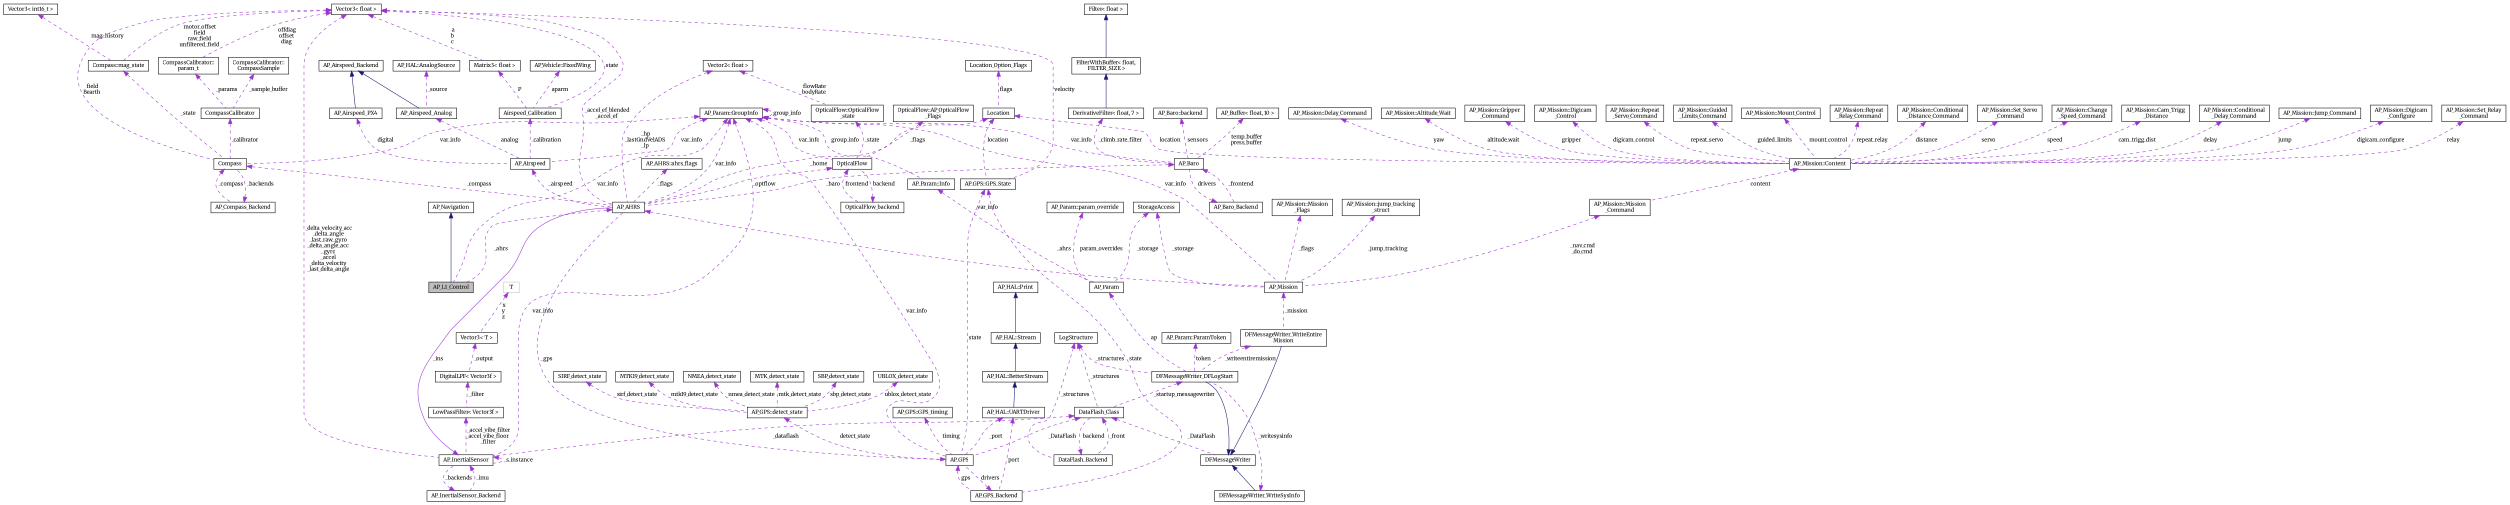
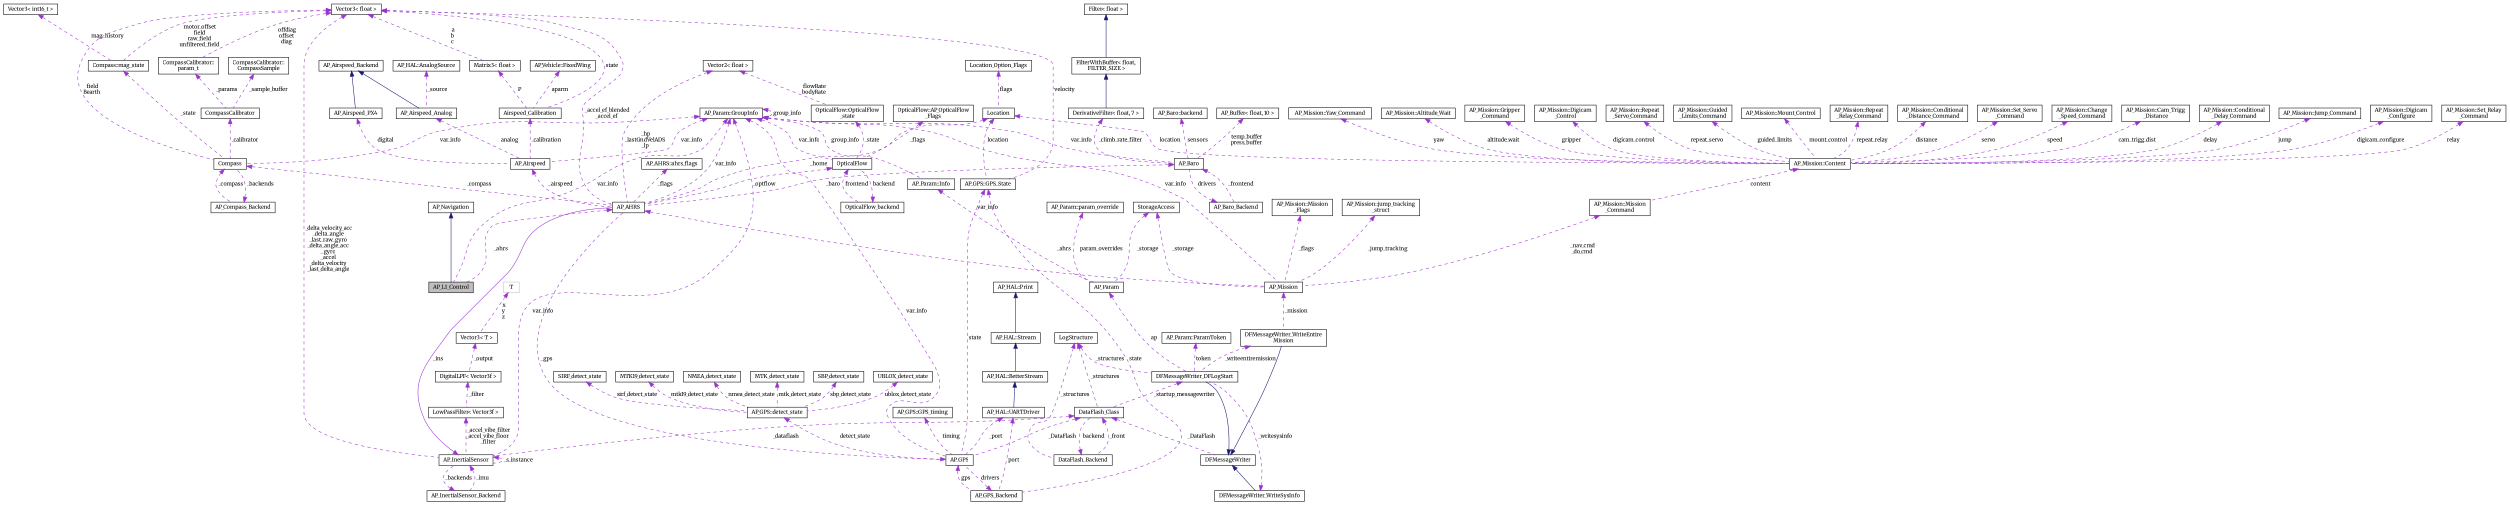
node "AP_Mission::Delay_Command": label "AP_Mission::Delay_Command" -> "AP_Mission::Yaw_Command"
